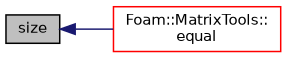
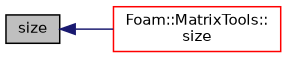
node "Foam::MatrixTools:: equal": label "Foam::MatrixTools:: equal" -> "Foam::MatrixTools:: size"
